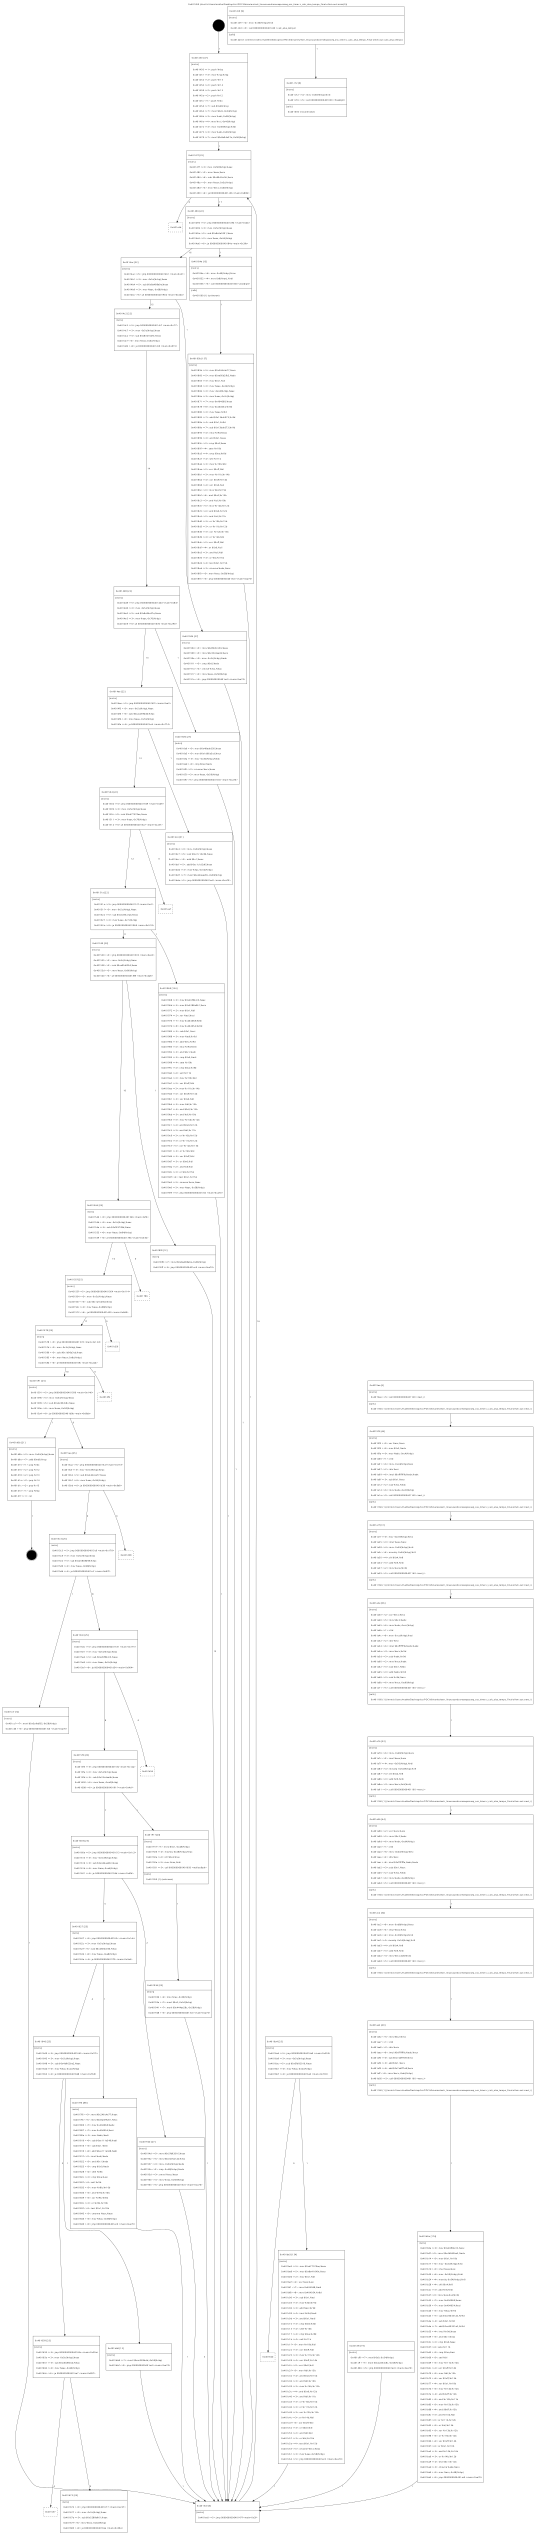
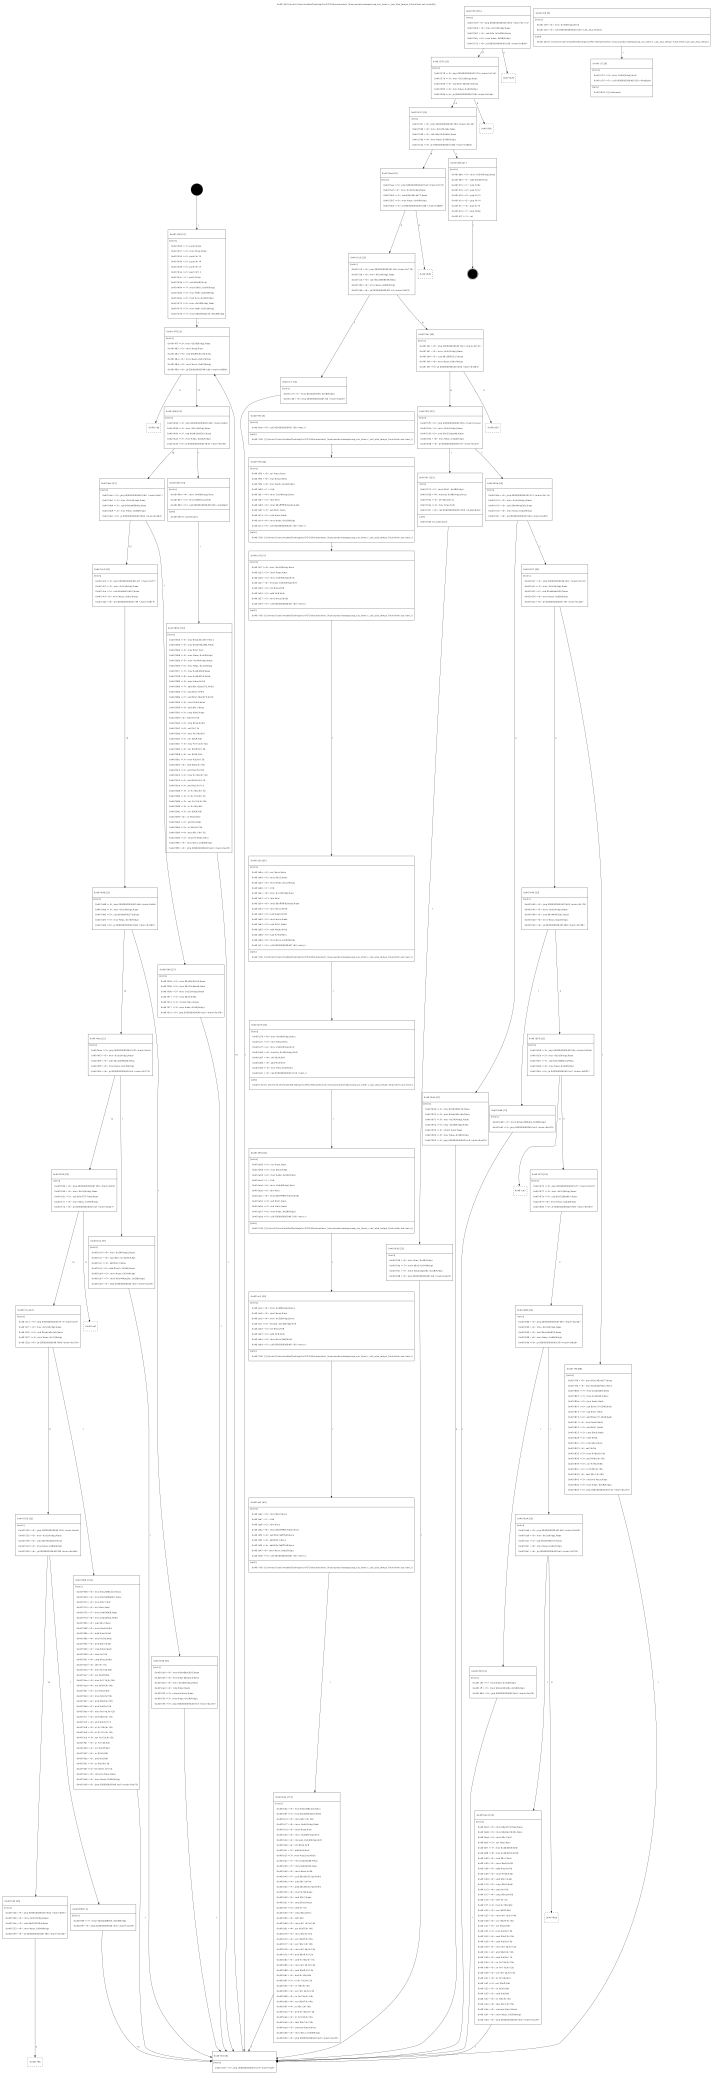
edge "0x401546 [25]" -> "0x40155f [25]": removed, label "10"
node "0x40168b [25]": added
